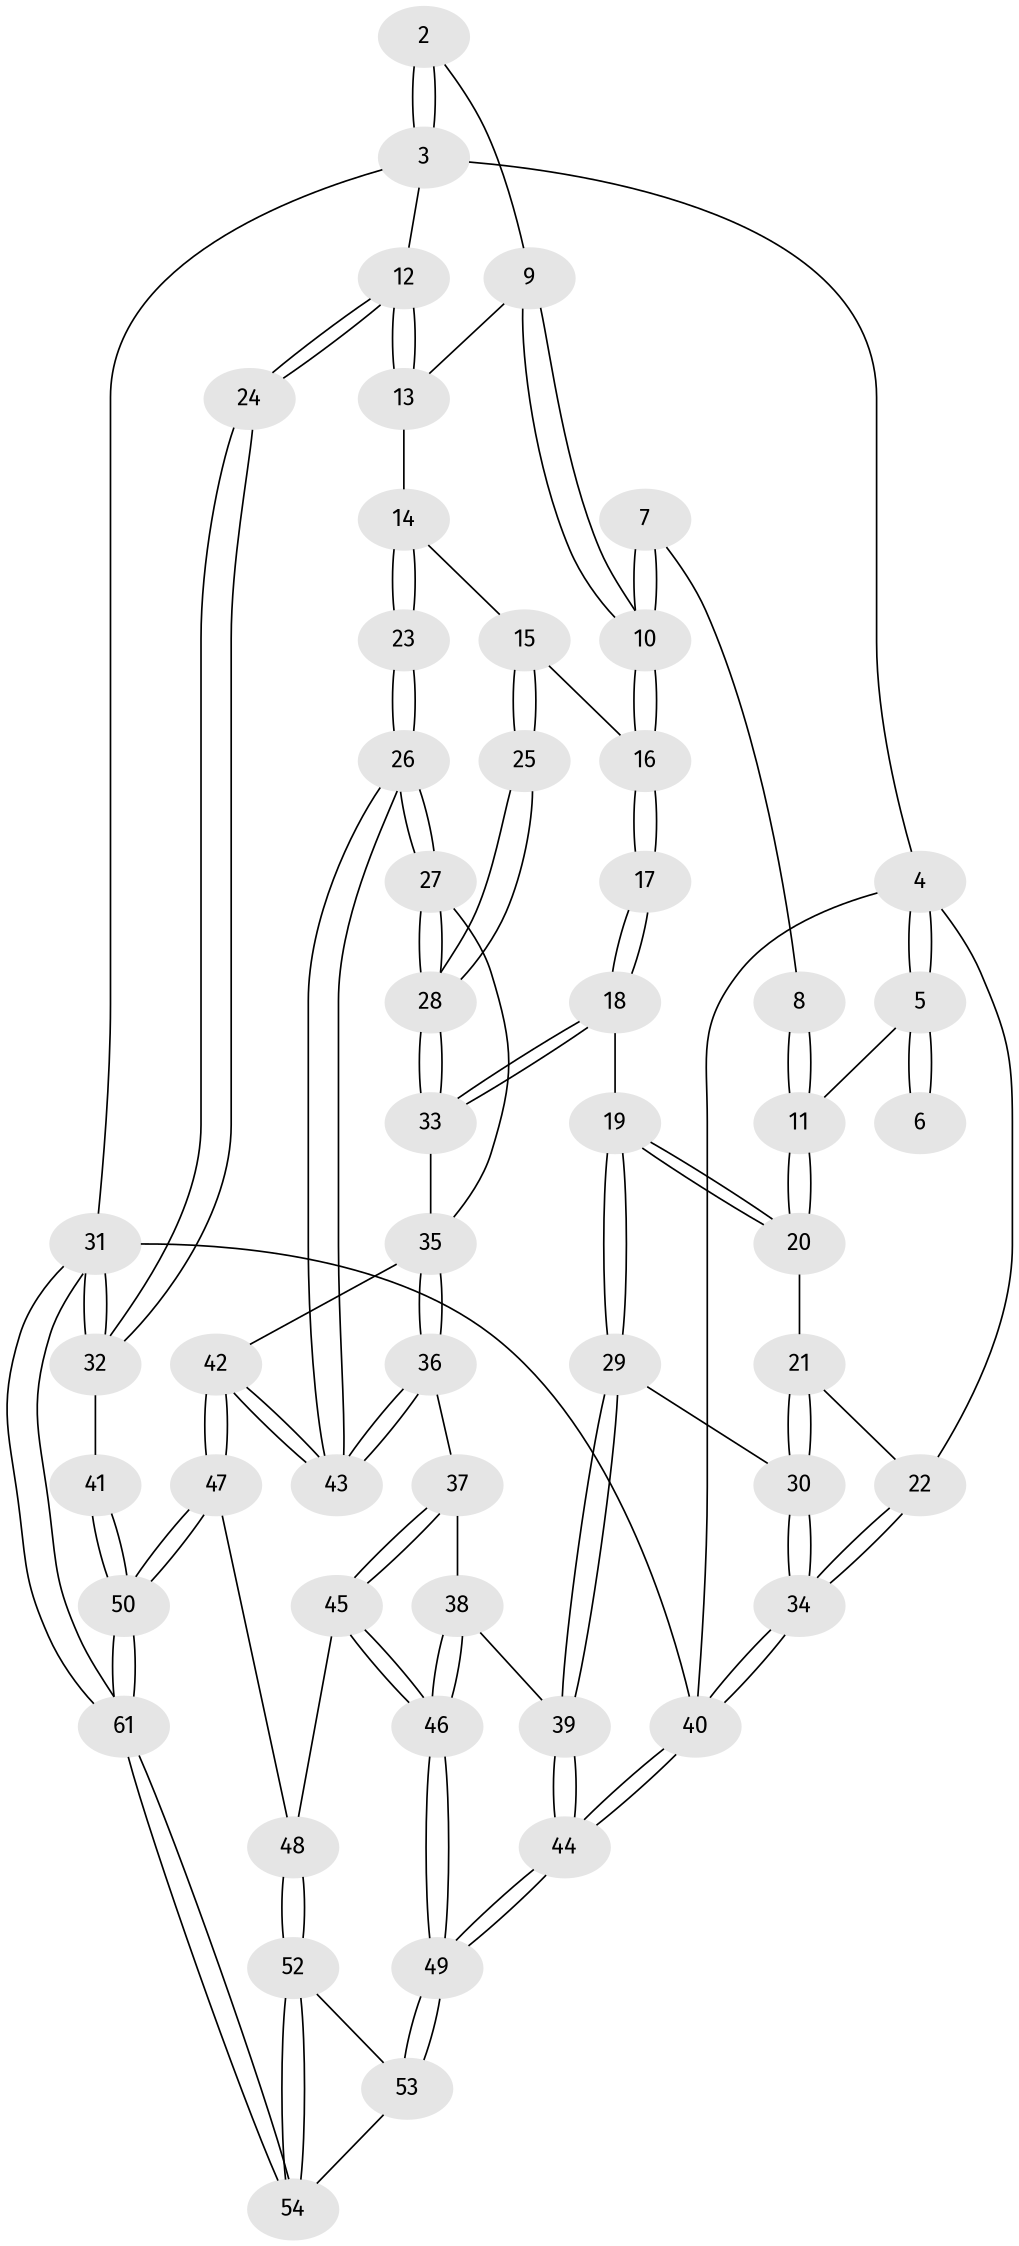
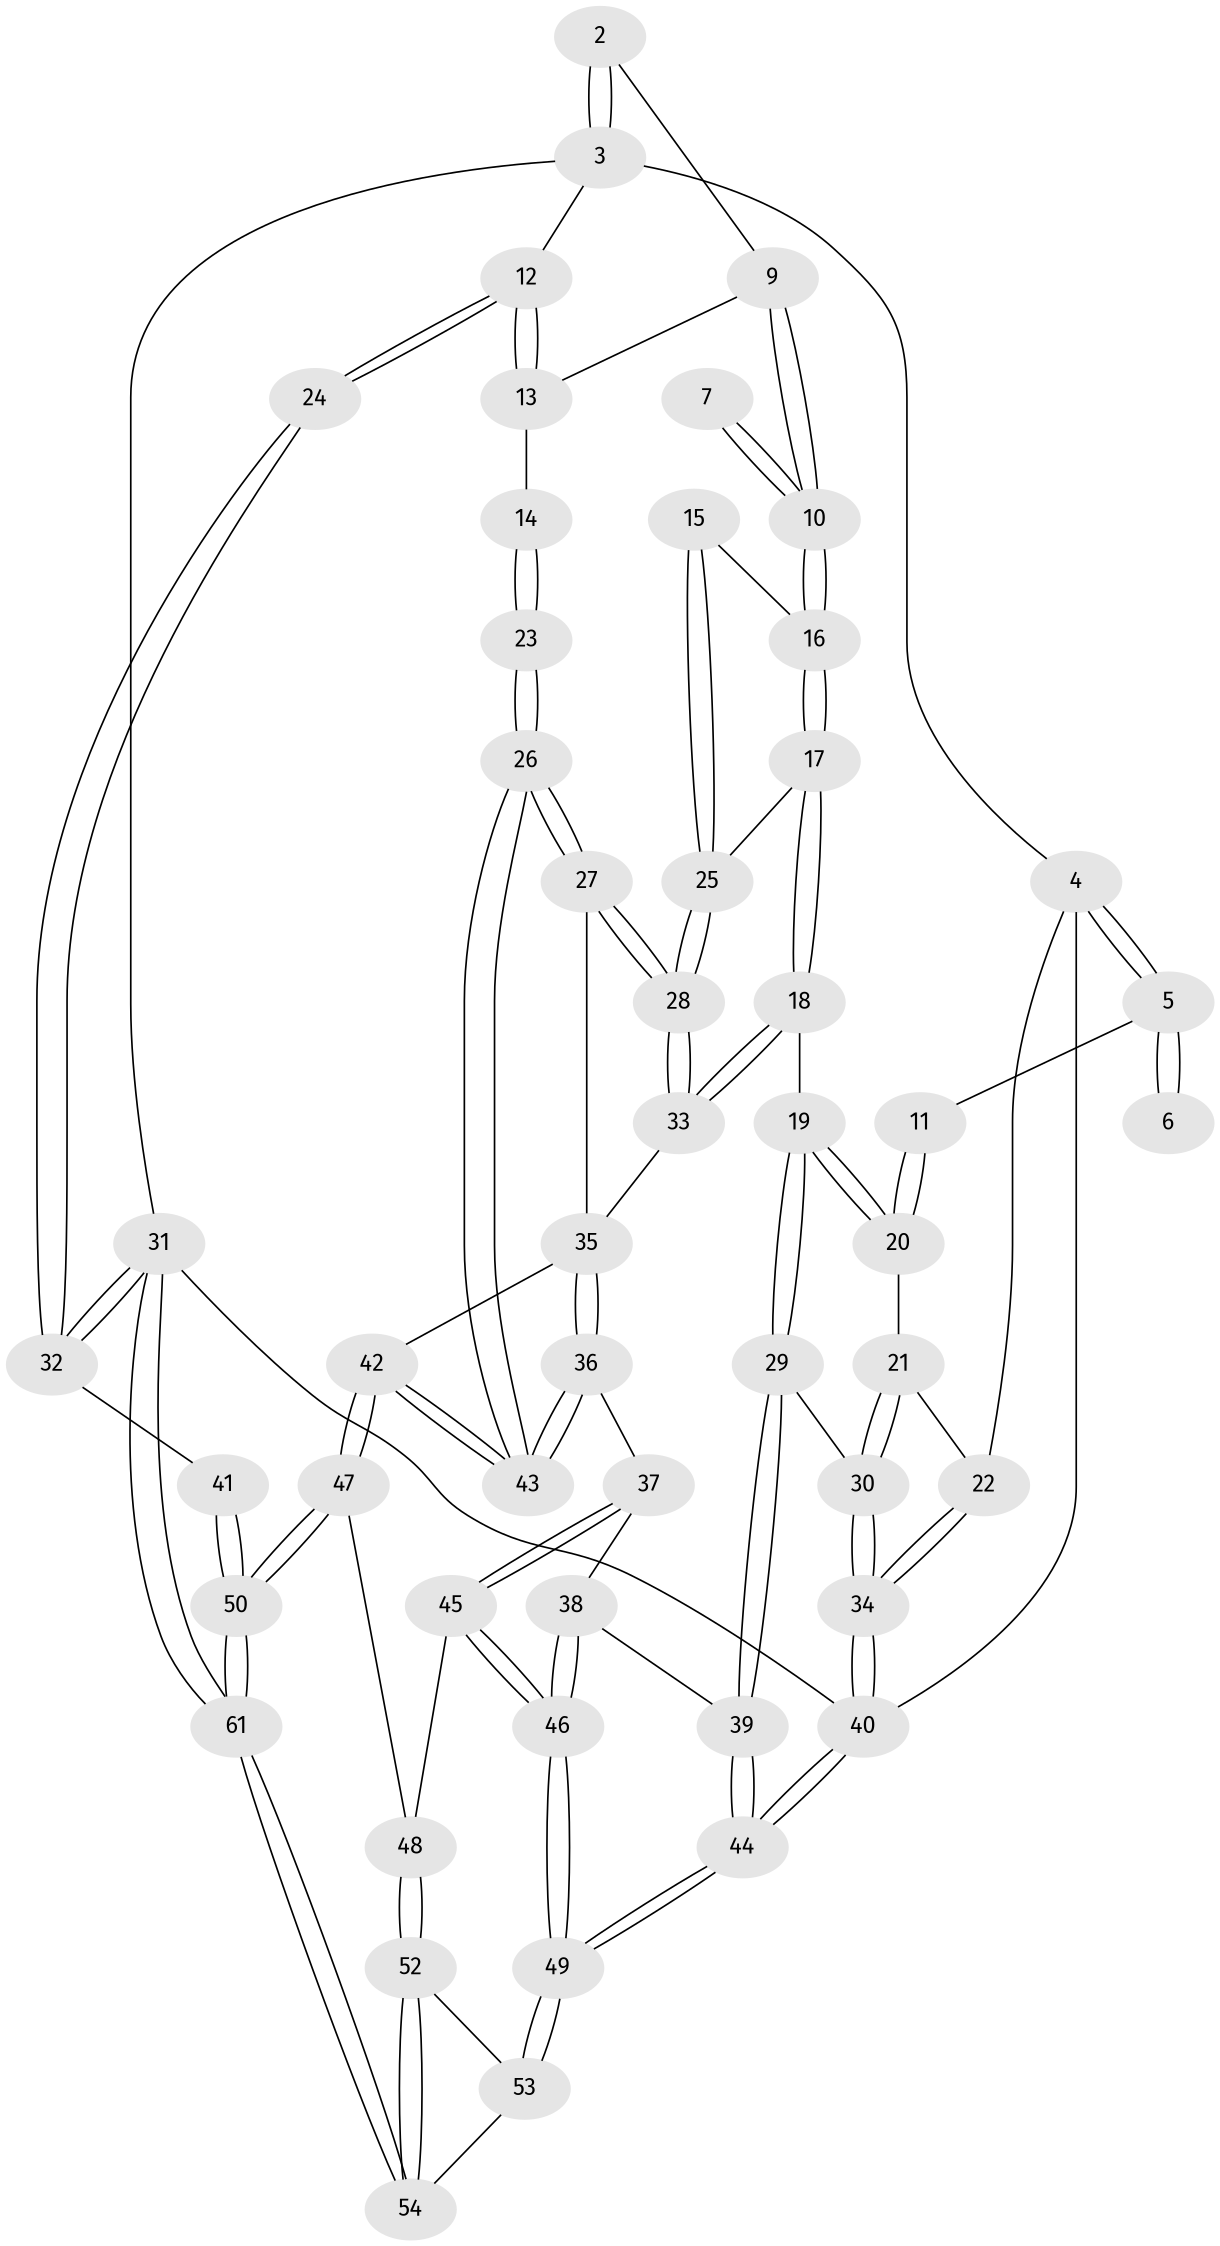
edge "14" -- "15": removed
edge "17" -- "25": added
node "8": removed
